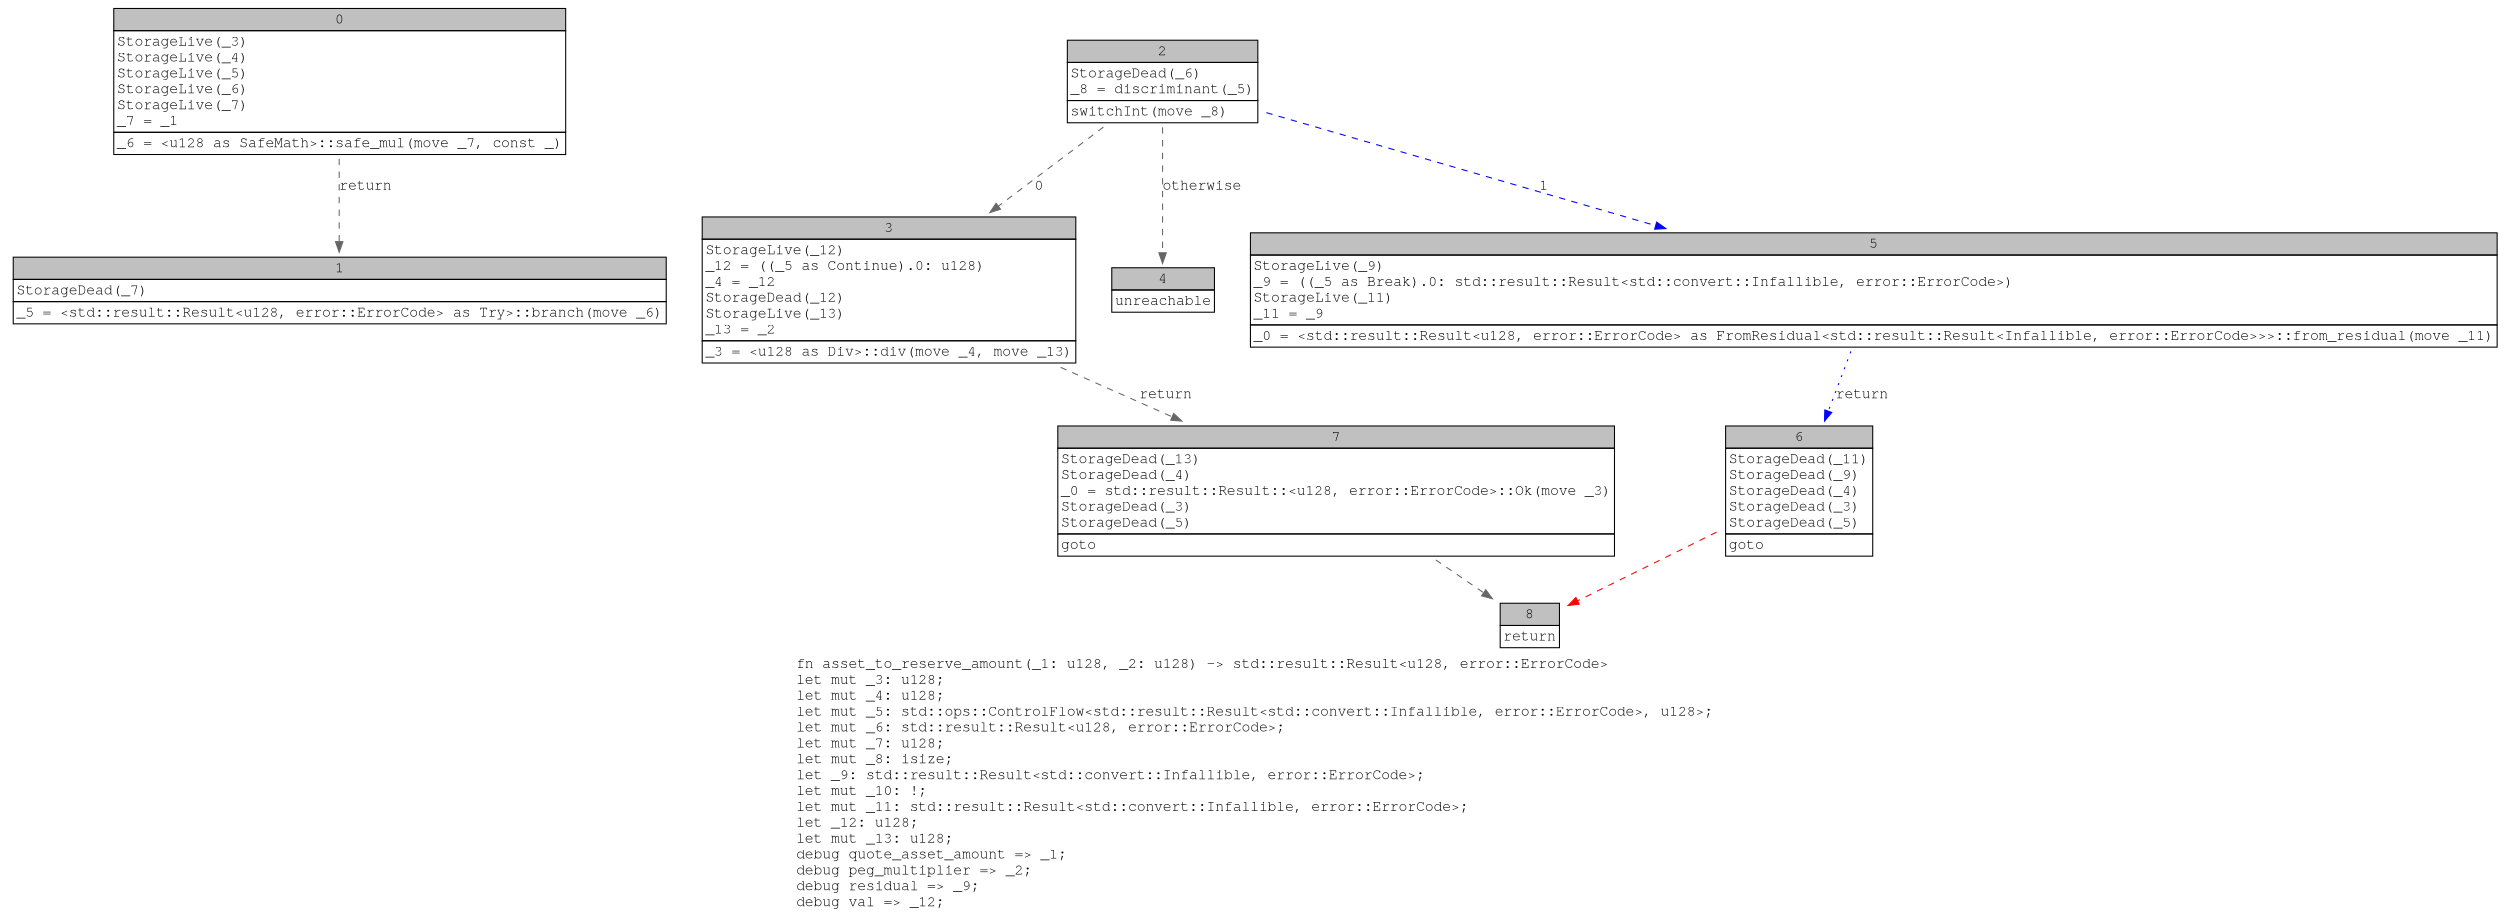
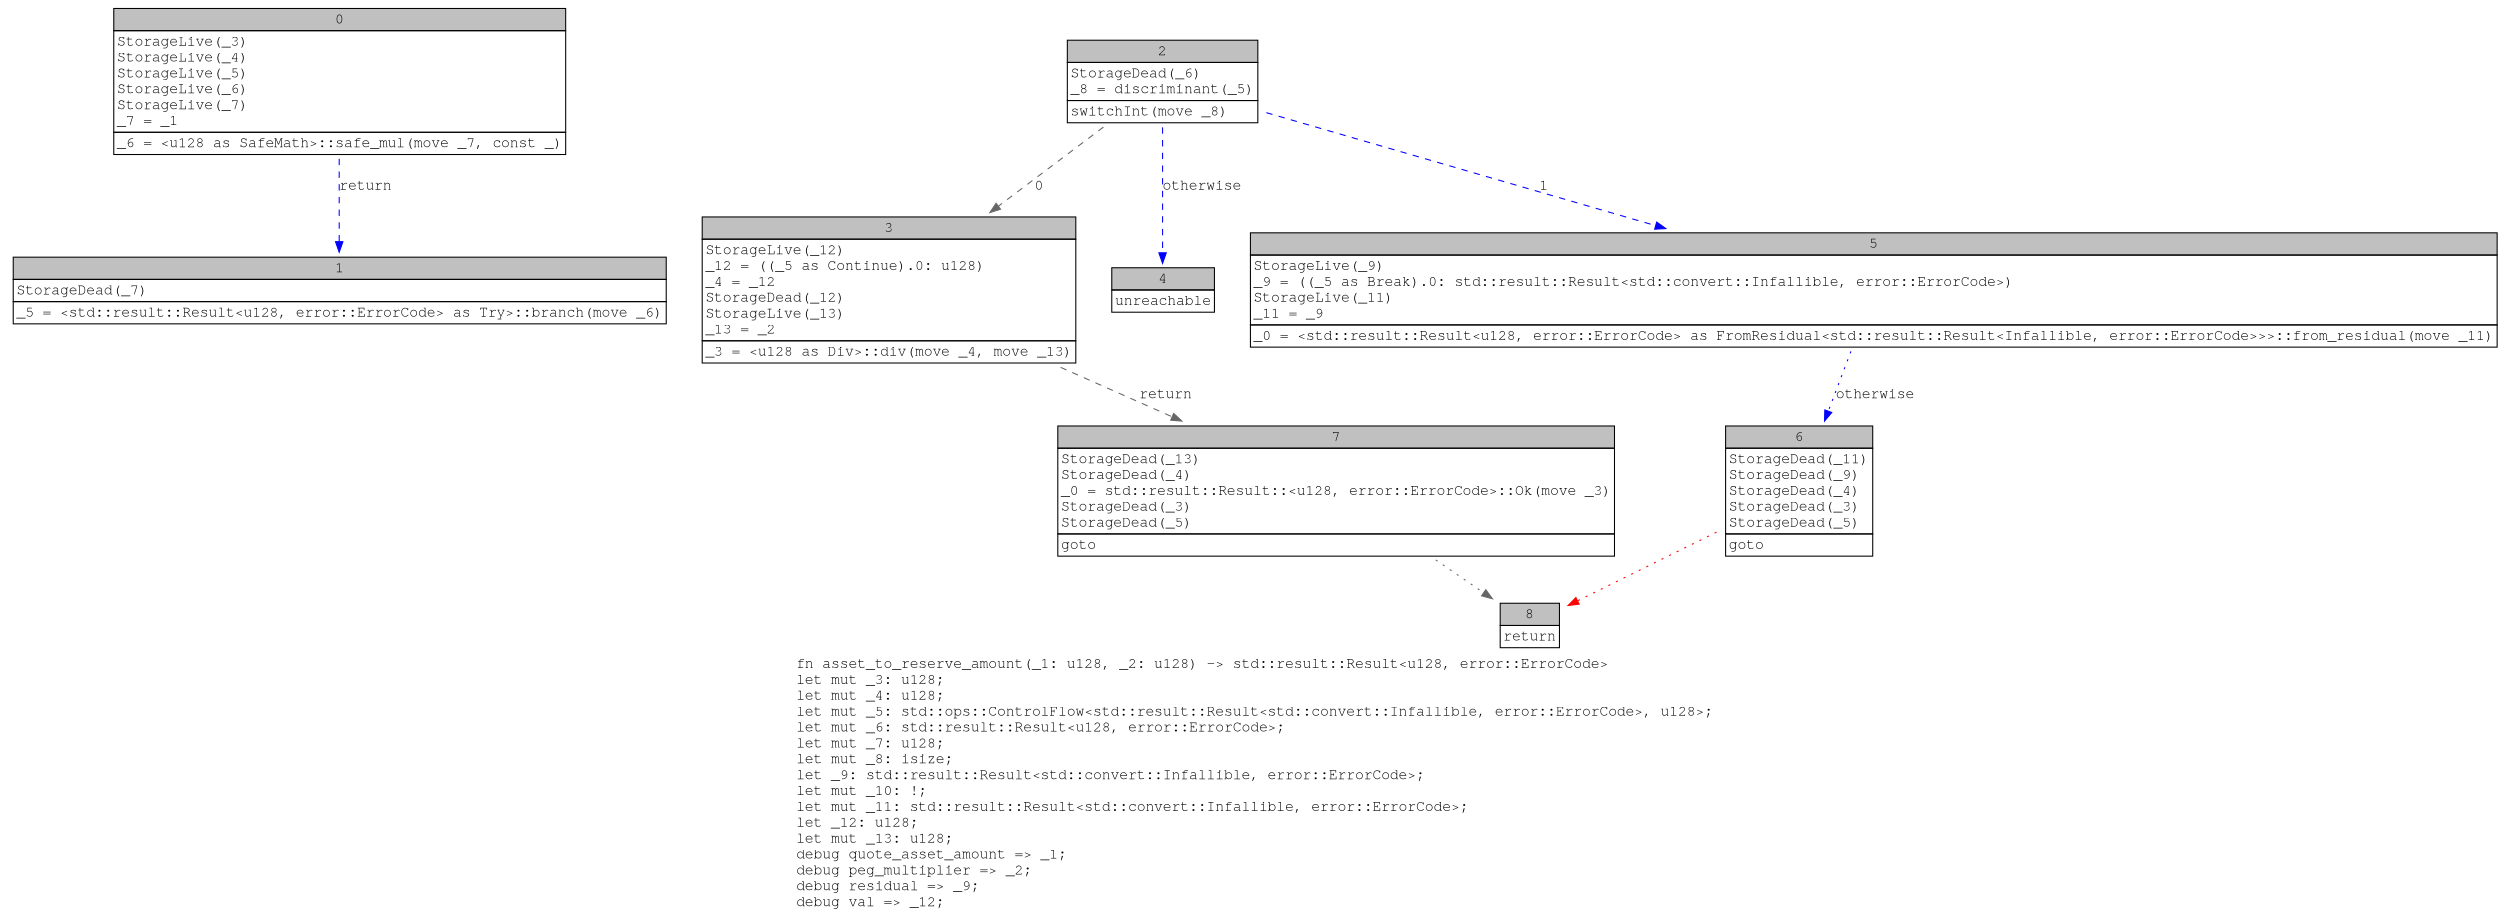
edge "2" -> "4": color gray40 -> blue
edge "0" -> "1": color gray40 -> blue
edge "5" -> "6": label "return" -> "otherwise"
edge "6" -> "8": style dashed -> dotted
edge "7" -> "8": style dashed -> dotted
